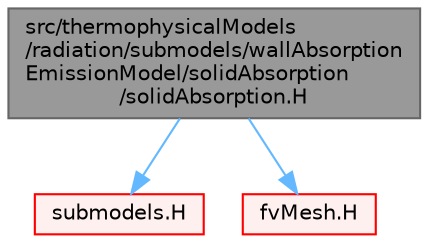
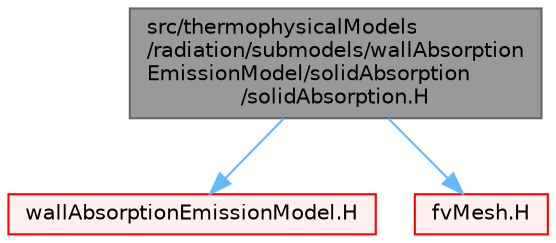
node "submodels.H": label "submodels.H" -> "wallAbsorptionEmissionModel.H"
